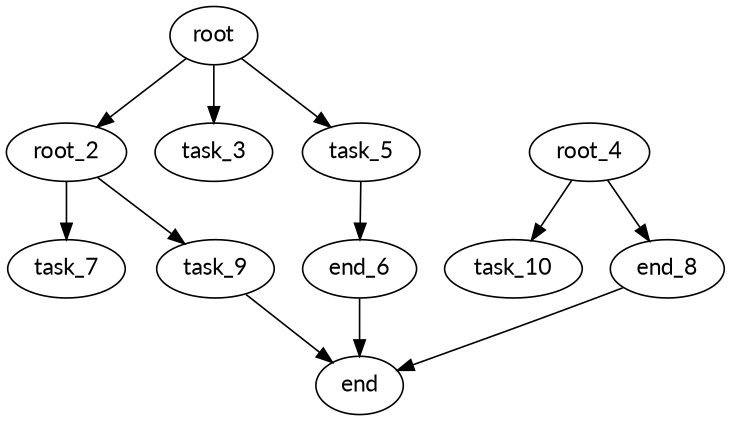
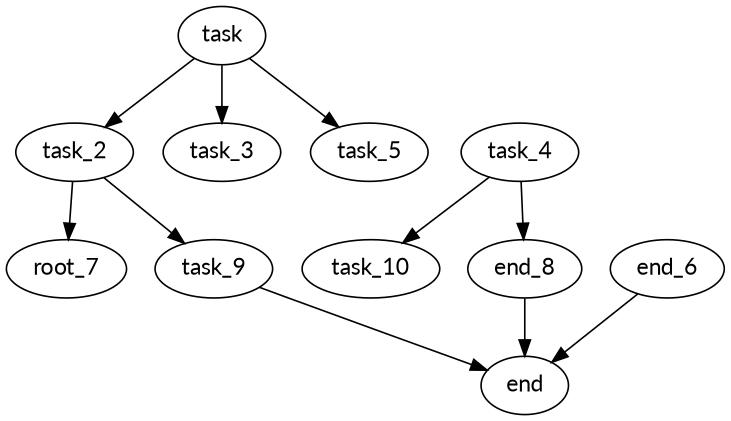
node "root": label "root" -> "task"
node "root_2": label "root_2" -> "task_2"
node "root_4": label "root_4" -> "task_4"
edge "task_5" -> "end_6": removed
node "task_7": label "task_7" -> "root_7"
